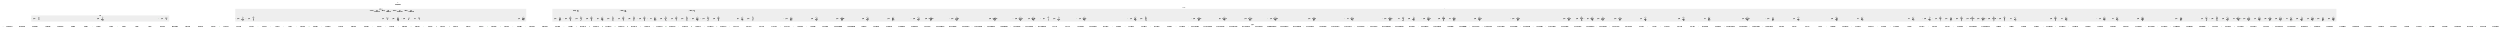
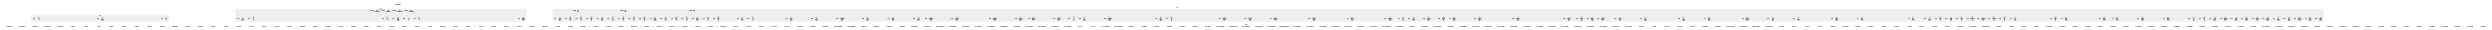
node "dev-python/keystoneauth-3.10.0": removed
